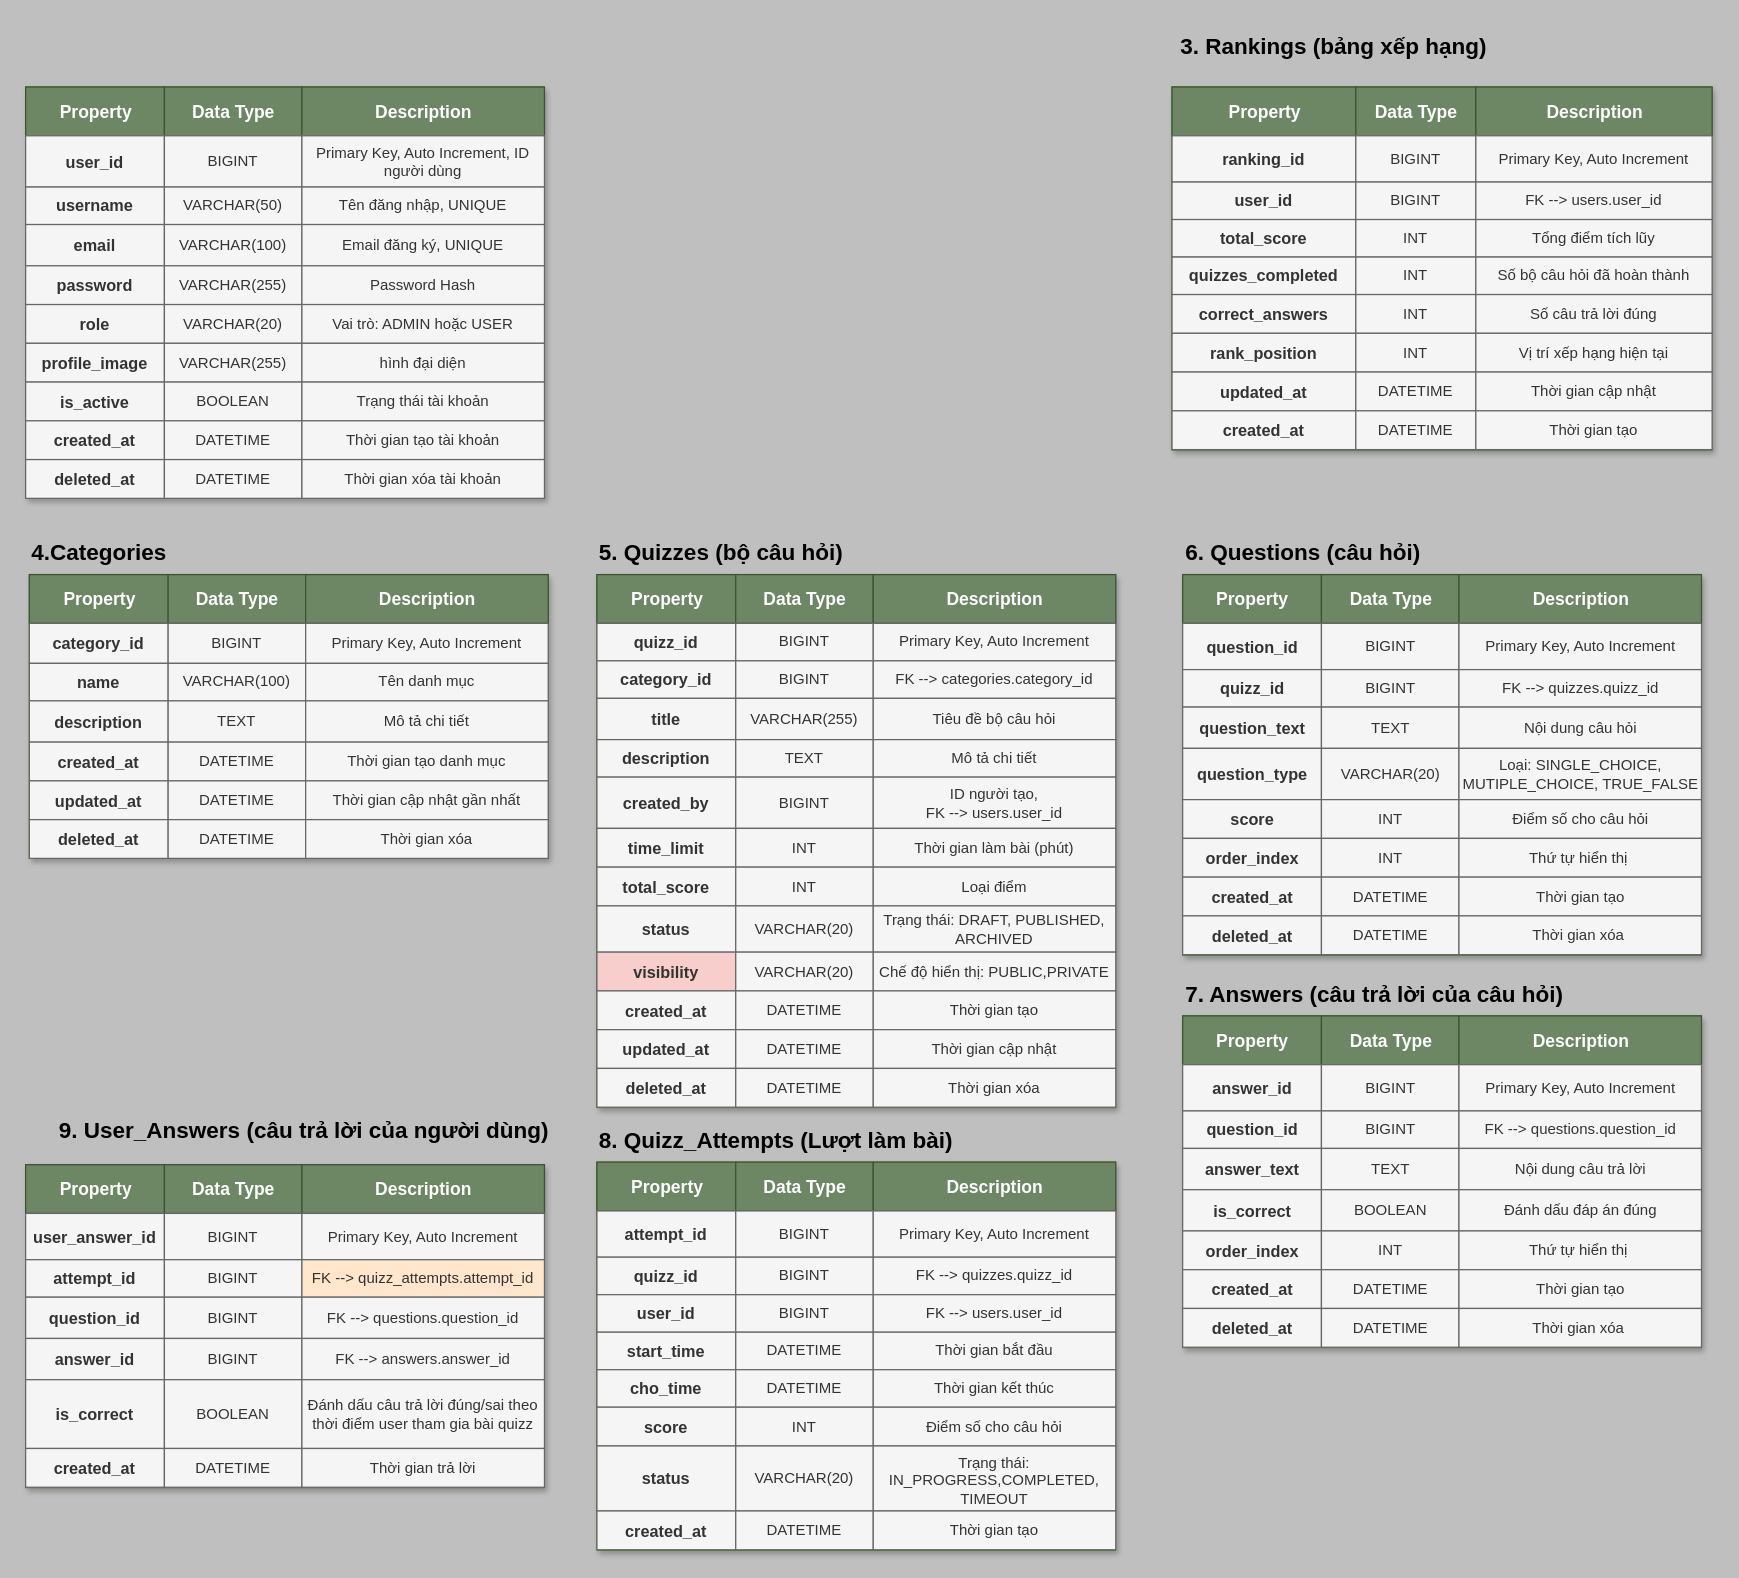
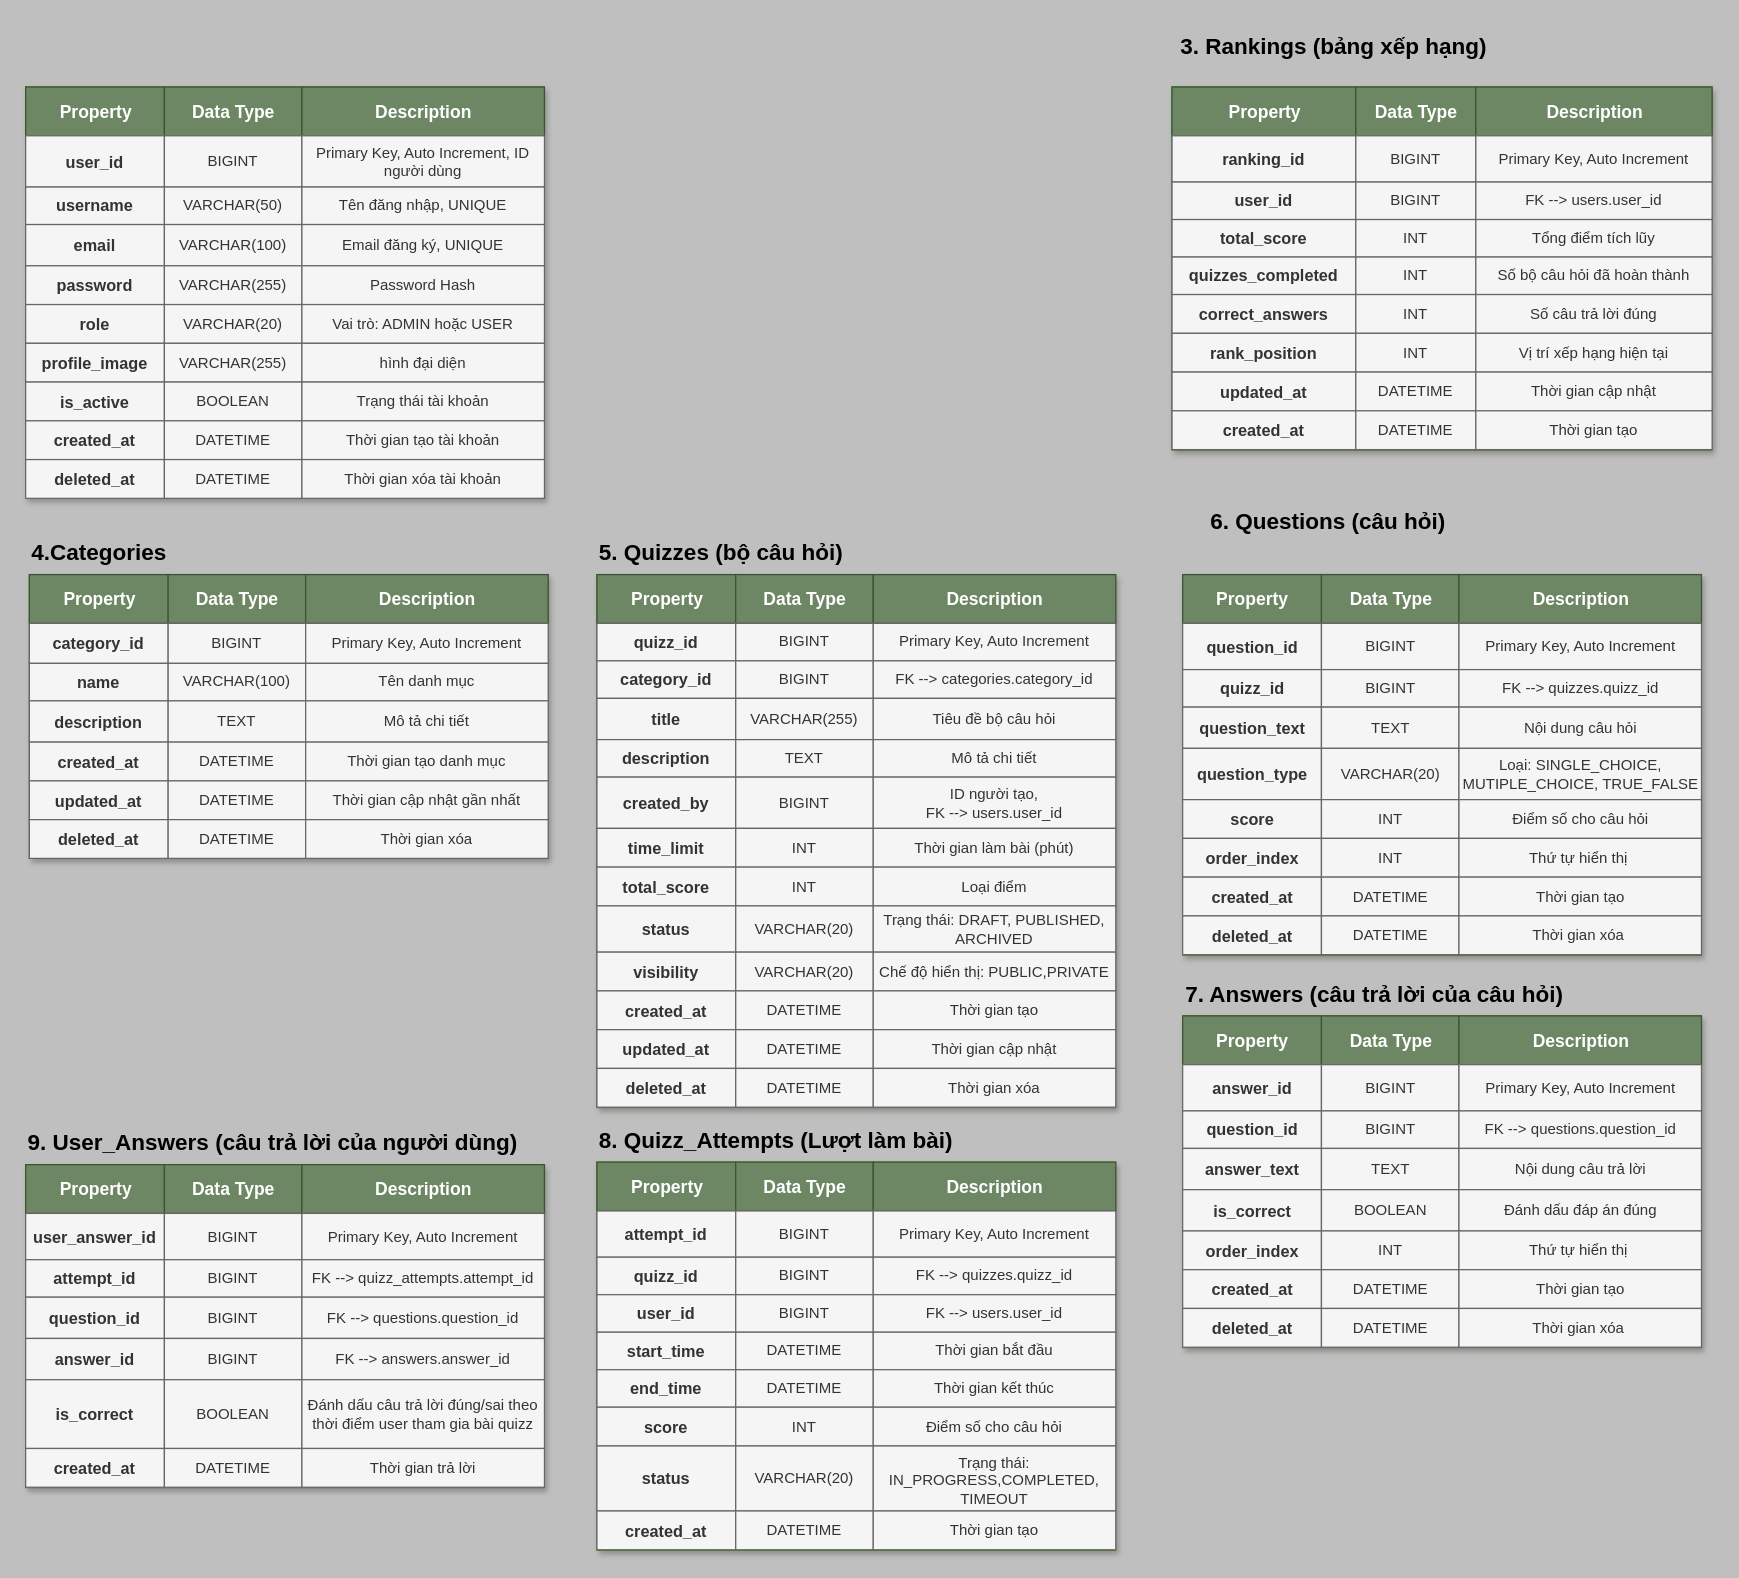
node "6. Questions (câu hỏi)": moved (1311, 553) -> (1336, 522)
node "visibility": fillcolor #f8cecc -> #f5f5f5
node "9. User_Answers (câu trả lời của người dùng)": moved (313, 1131) -> (282, 1143)
node "FK --> quizz_attempts.attempt_id": fillcolor #ffe6cc -> #f5f5f5
node "cho_time": label "cho_time" -> "end_time"
